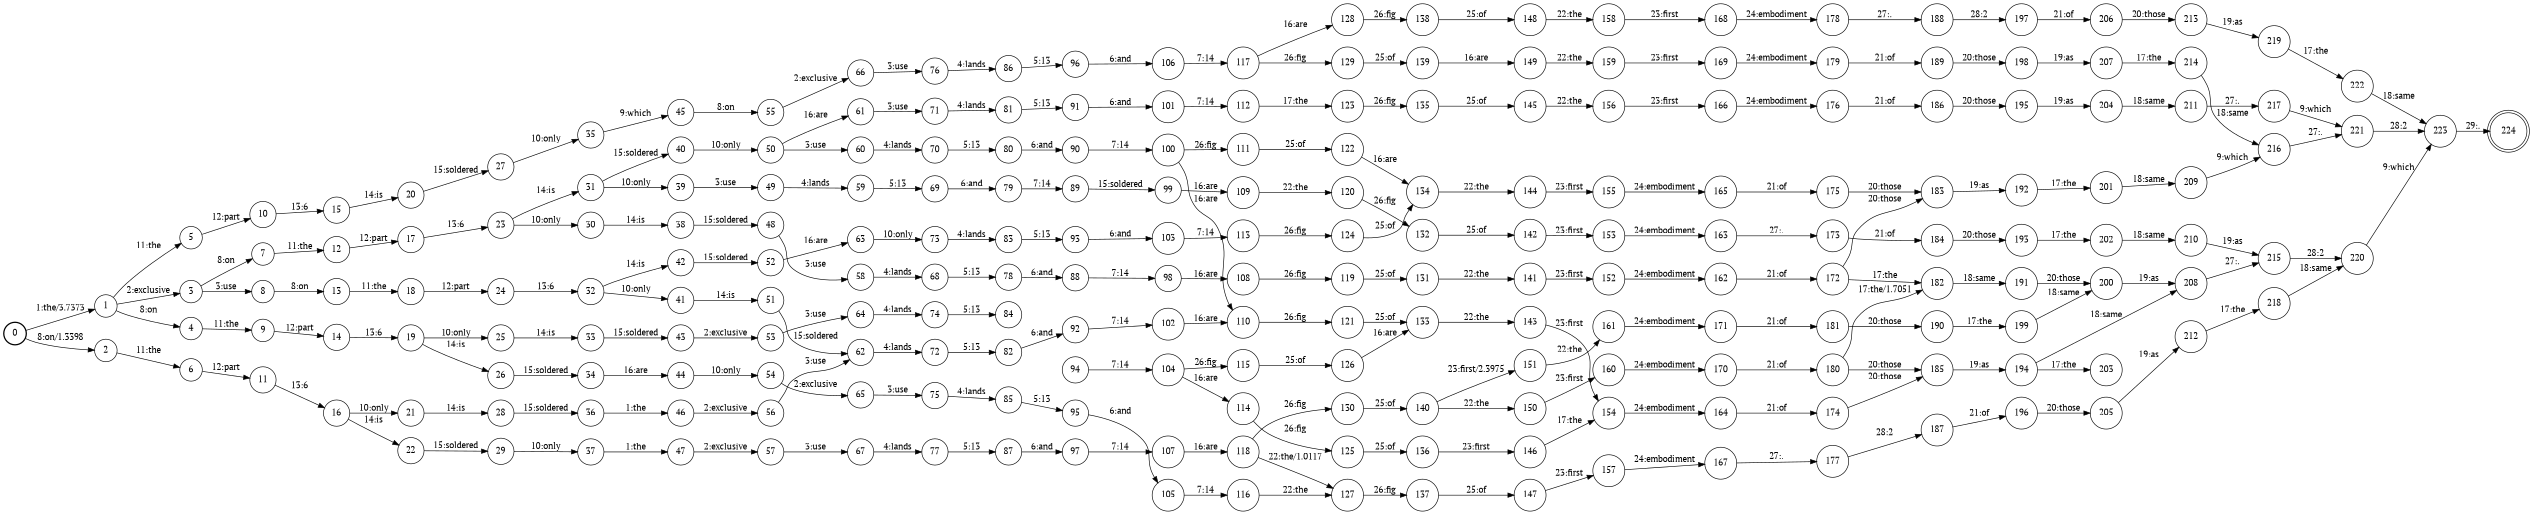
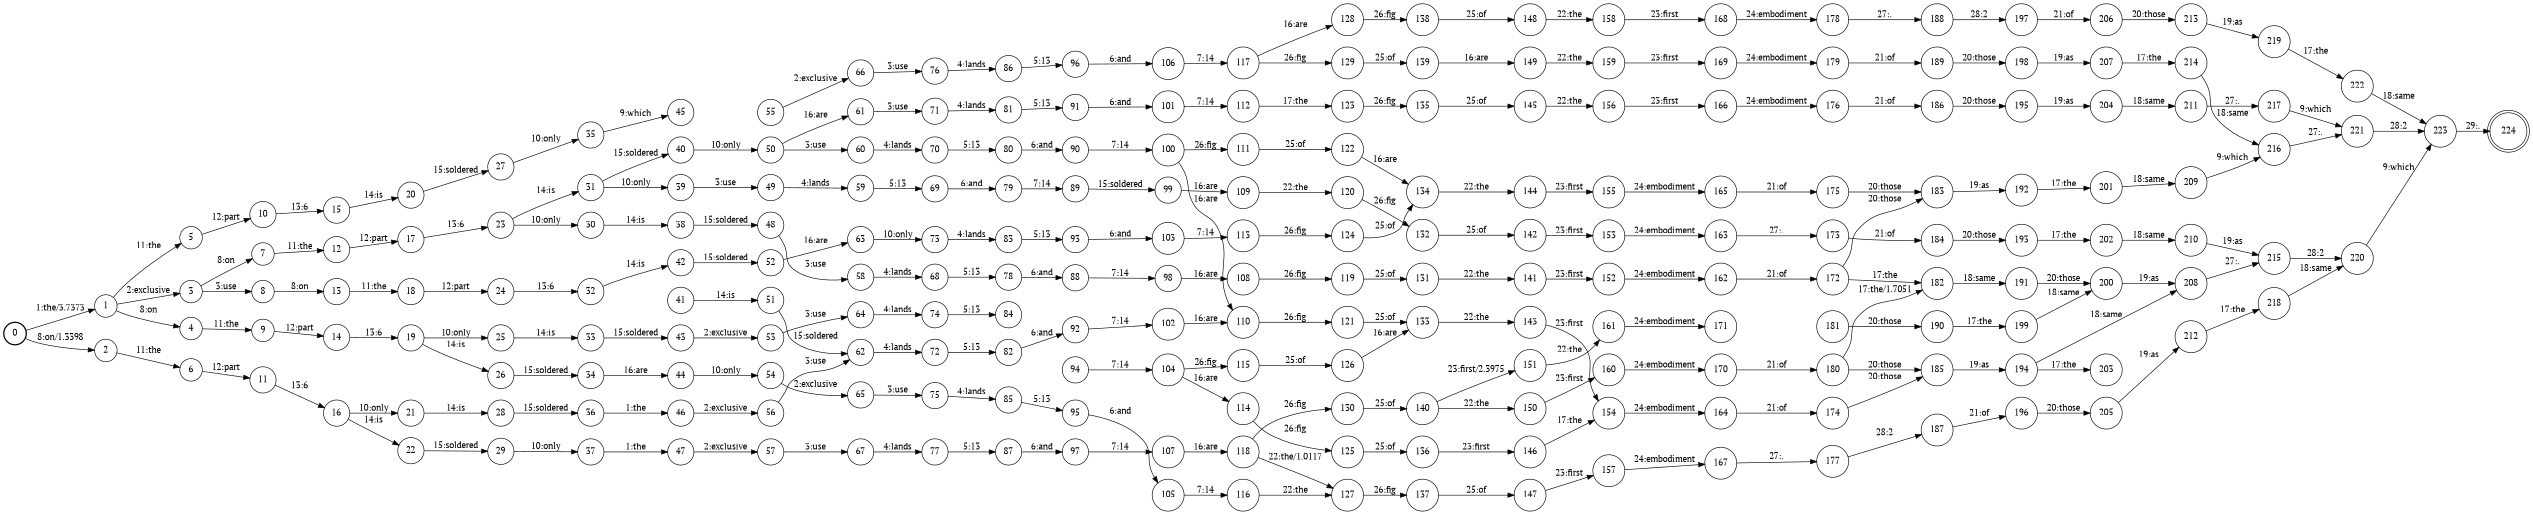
edge "45" -> "55": removed, label "8:on"
edge "32" -> "41": removed, label "10:only"
edge "171" -> "181": removed, label "21:of"
